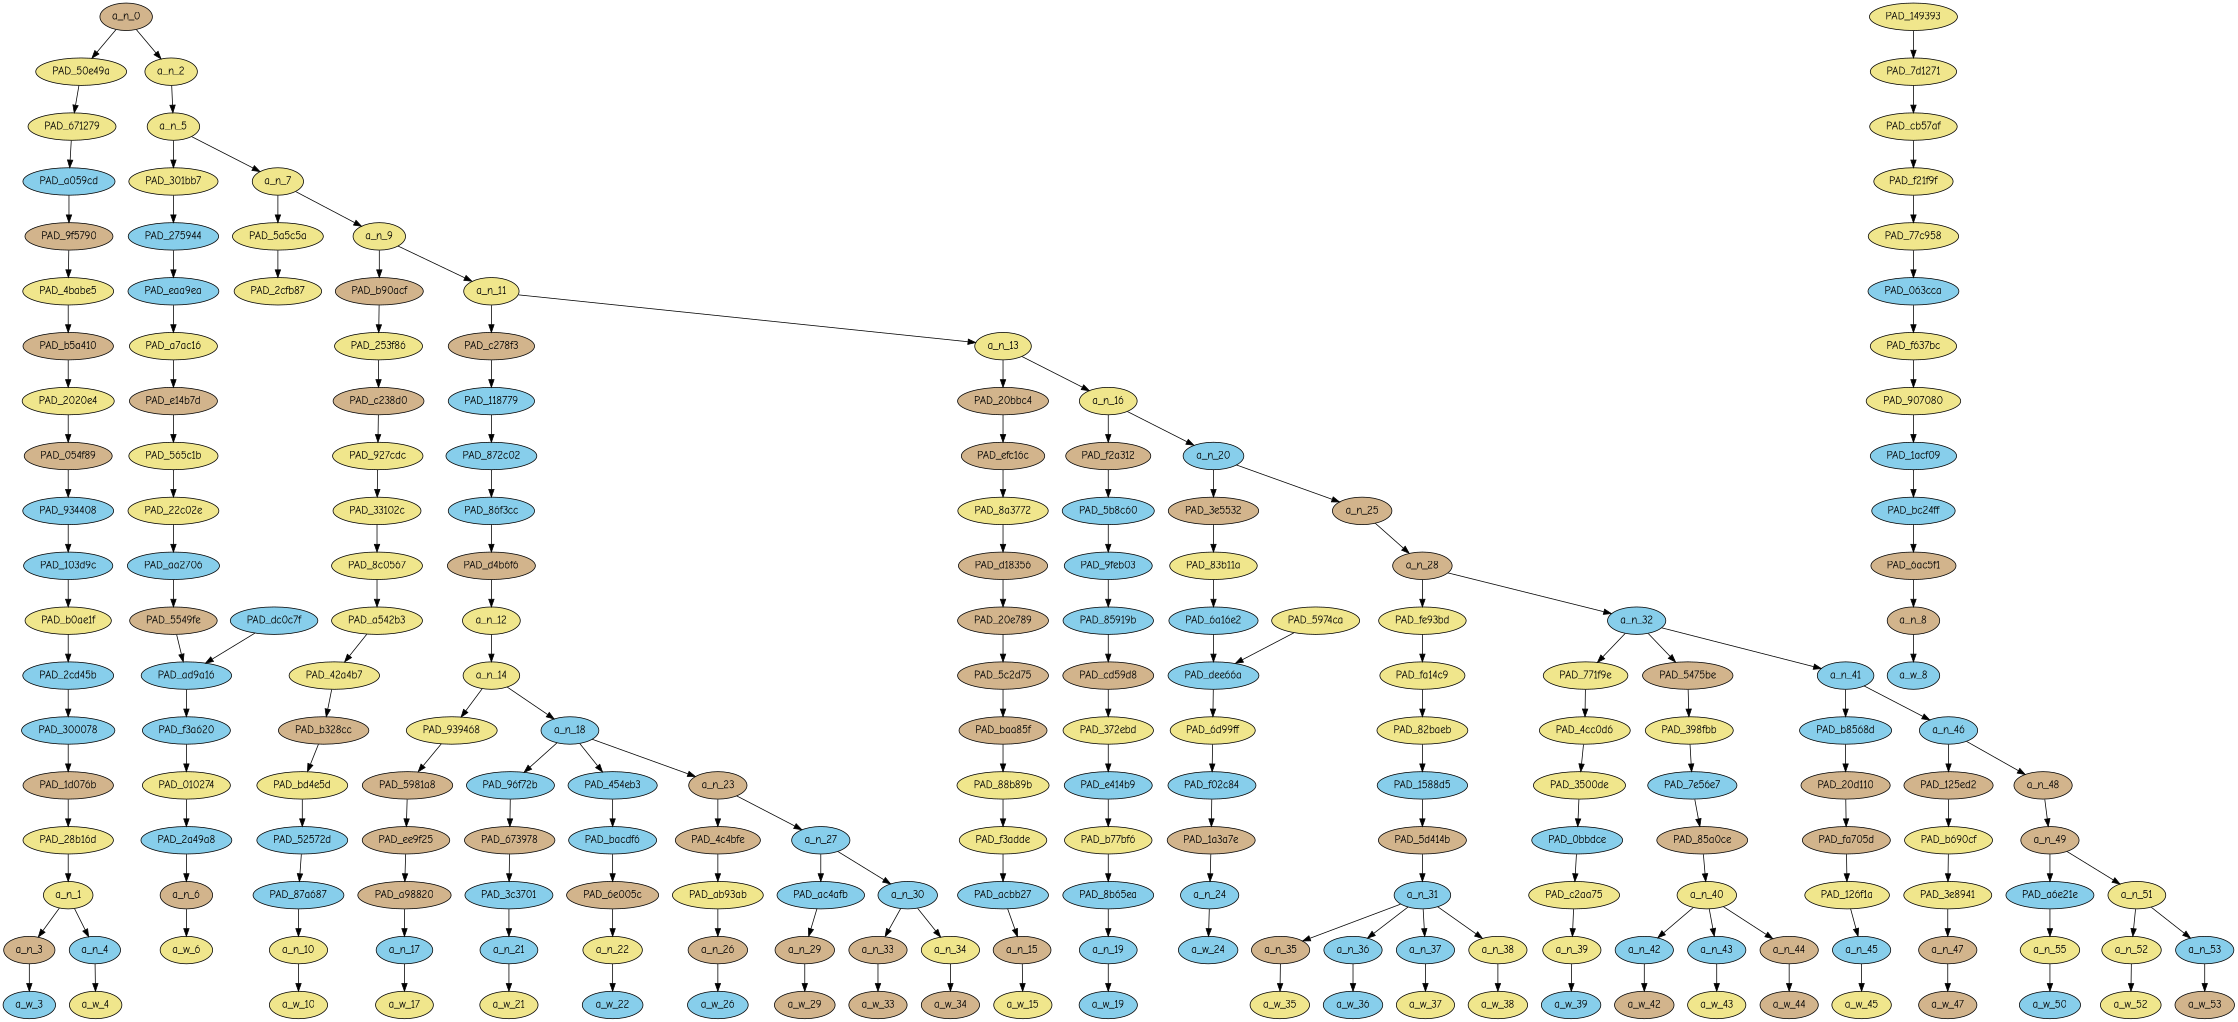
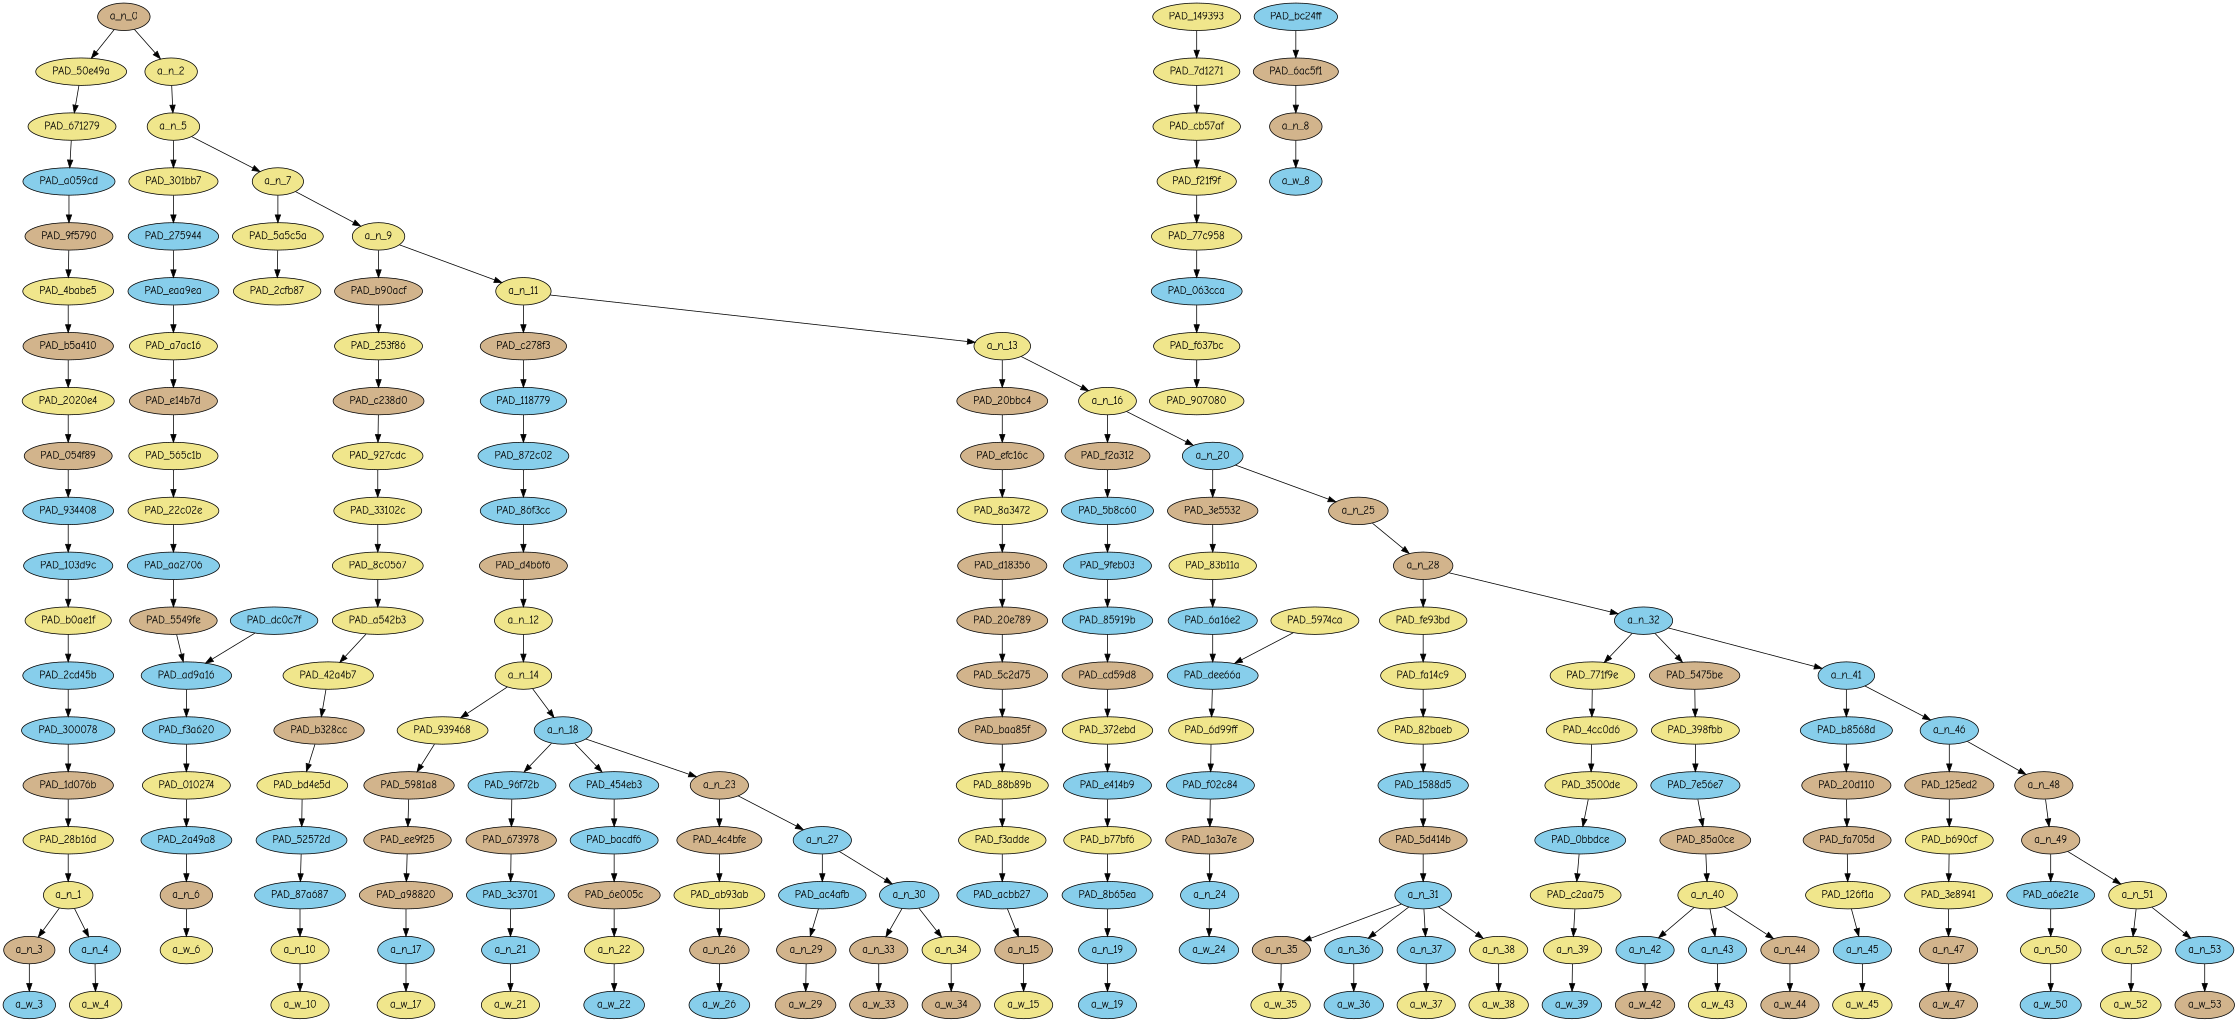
node "PAD_1acf09": removed
node "PAD_8a3772": label "PAD_8a3772" -> "PAD_8a3472"
node "a_n_55": label "a_n_55" -> "a_n_50"
